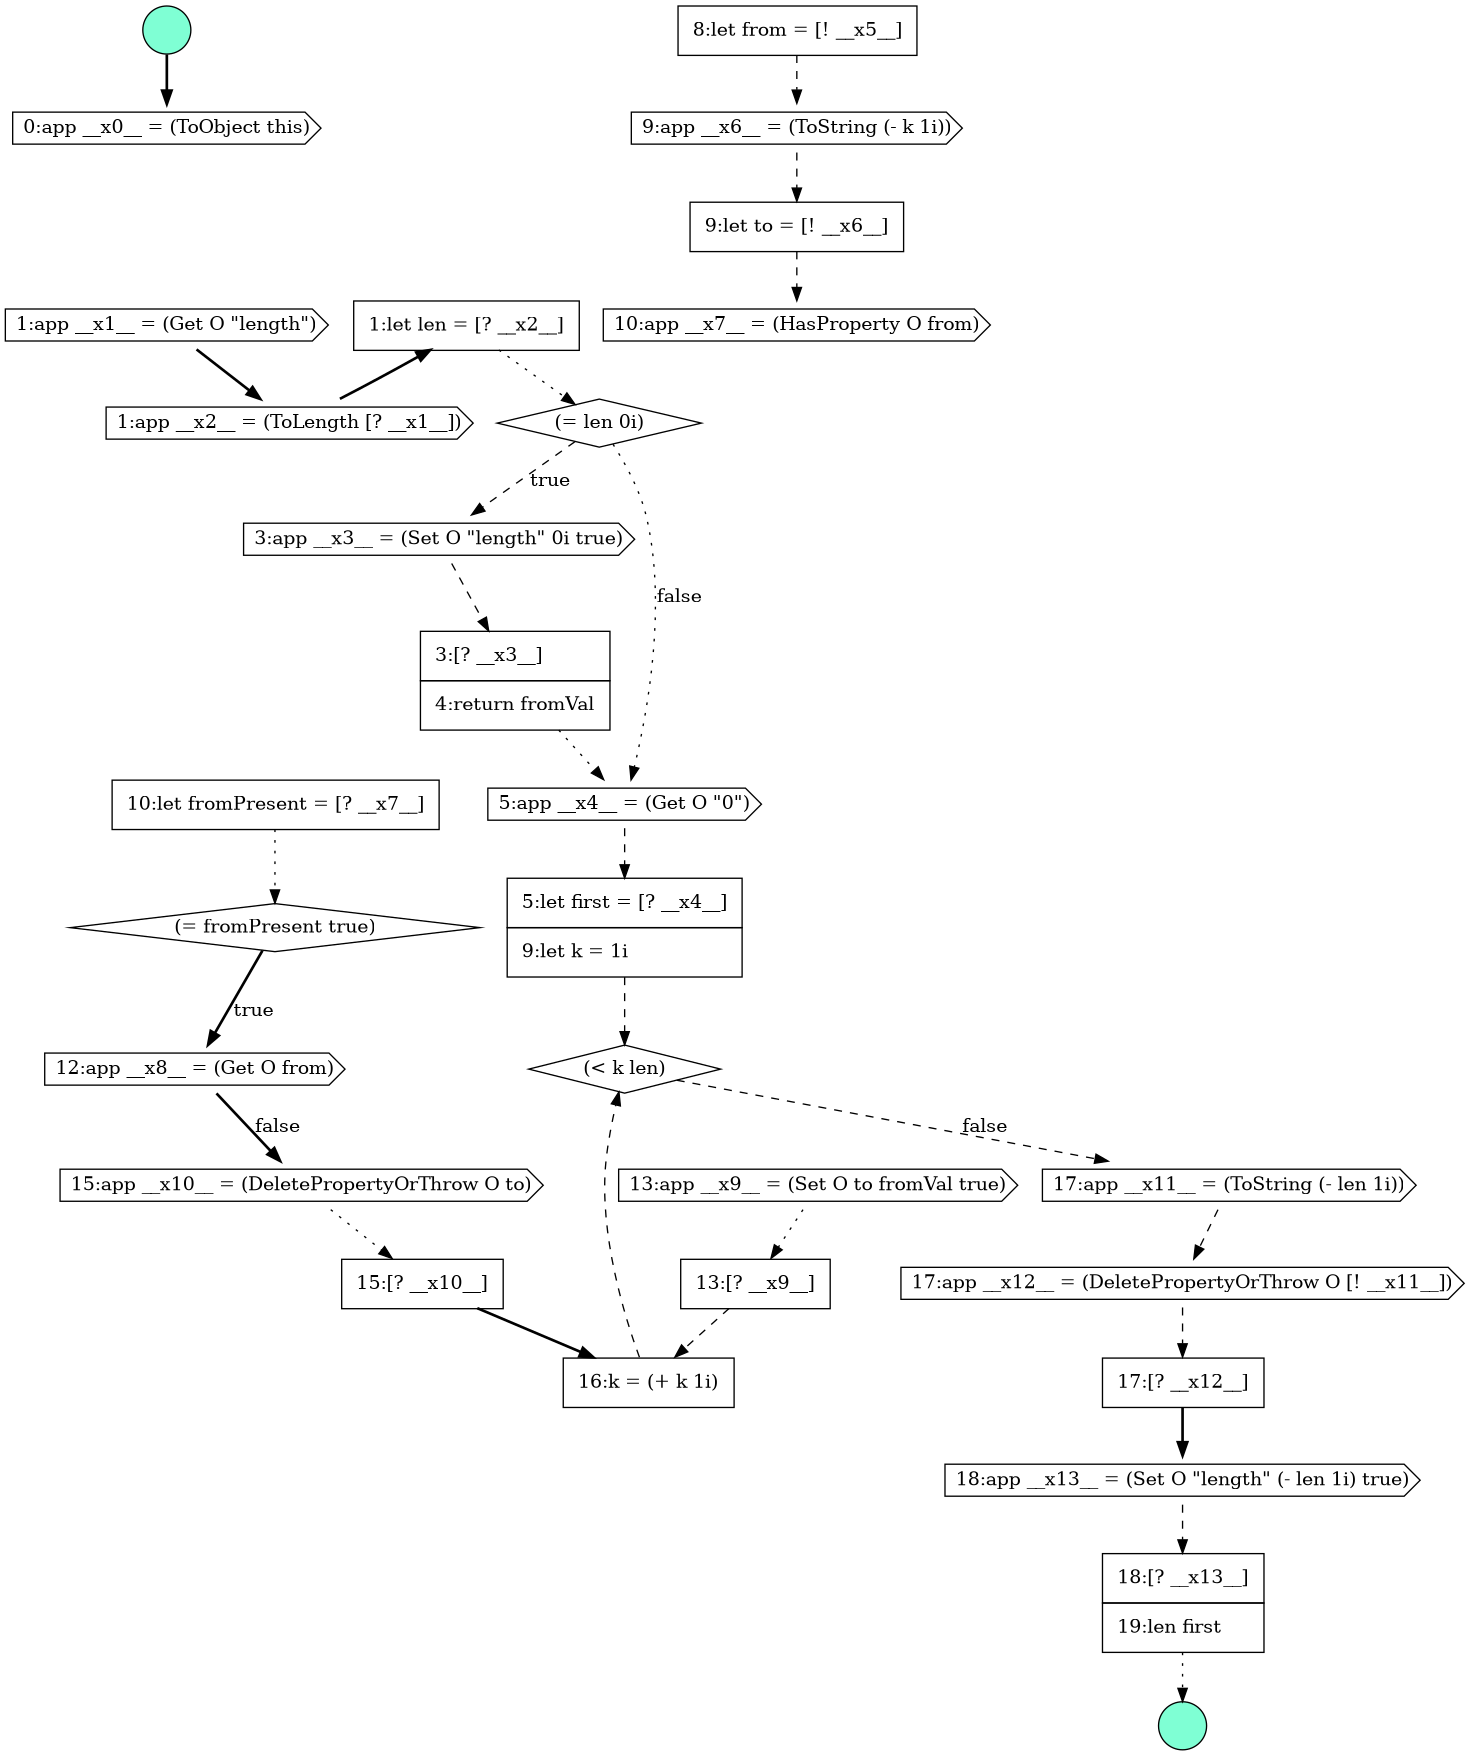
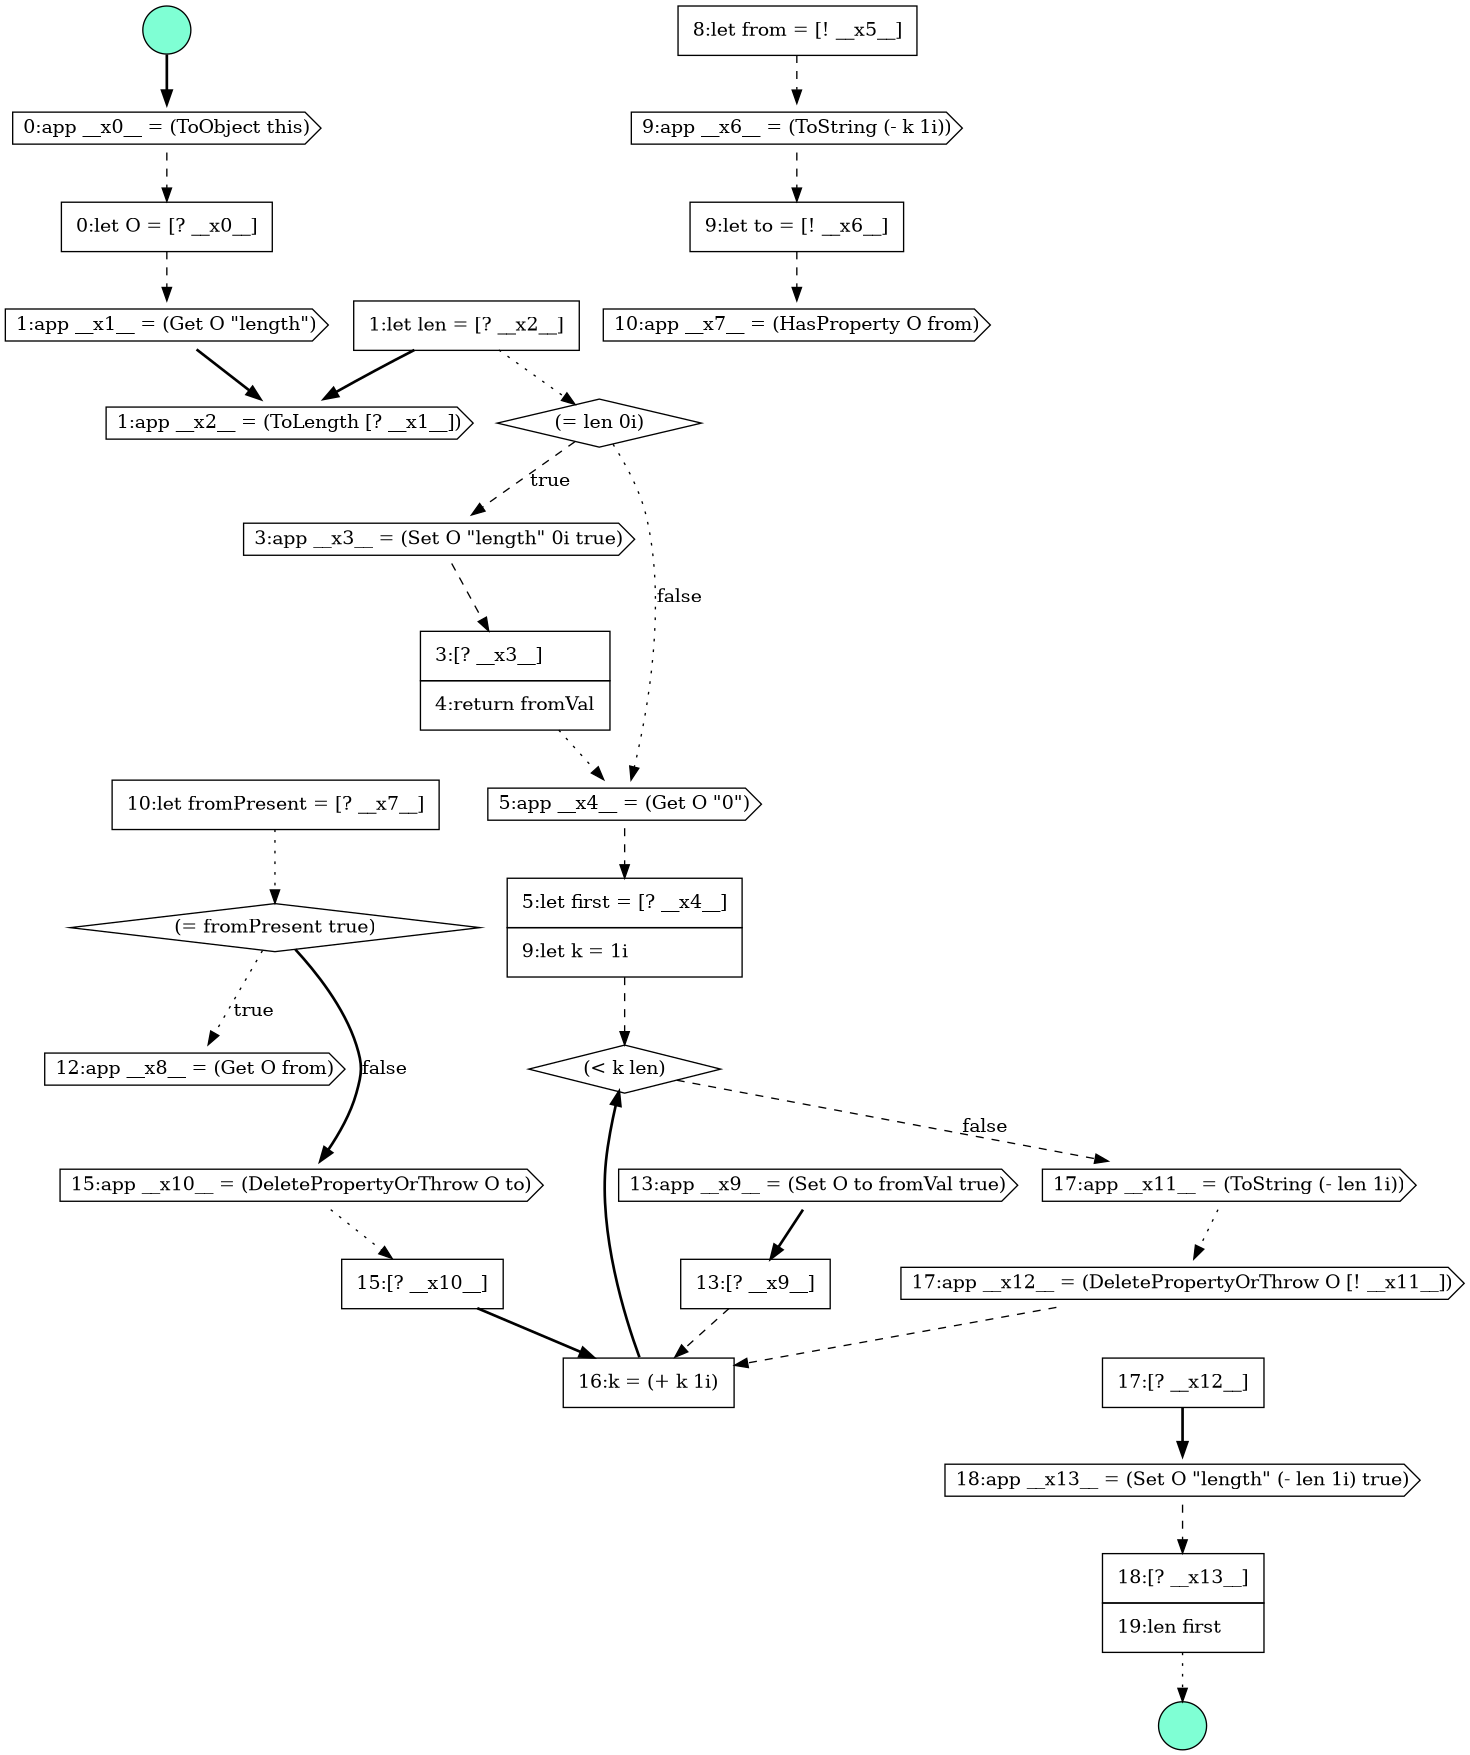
node "0:let O = [? __x0__]": added
edge "1:app __x2__ = (ToLength [? __x1__])" -> "1:let len = [? __x2__]": reversed
edge "(= fromPresent true)" -> "12:app __x8__ = (Get O from)": style bold -> dotted
edge "12:app __x8__ = (Get O from)" -> "15:app __x10__ = (DeletePropertyOrThrow O to)": now "(= fromPresent true)" -> "15:app __x10__ = (DeletePropertyOrThrow O to)"
edge "13:app __x9__ = (Set O to fromVal true)" -> "13:[? __x9__]": style dotted -> bold
edge "17:app __x11__ = (ToString (- len 1i))" -> "17:app __x12__ = (DeletePropertyOrThrow O [! __x11__])": style dashed -> dotted
edge "16:k = (+ k 1i)" -> "(< k len)": style dashed -> bold
edge "17:app __x12__ = (DeletePropertyOrThrow O [! __x11__])" -> "17:[? __x12__]": now "17:app __x12__ = (DeletePropertyOrThrow O [! __x11__])" -> "16:k = (+ k 1i)"
